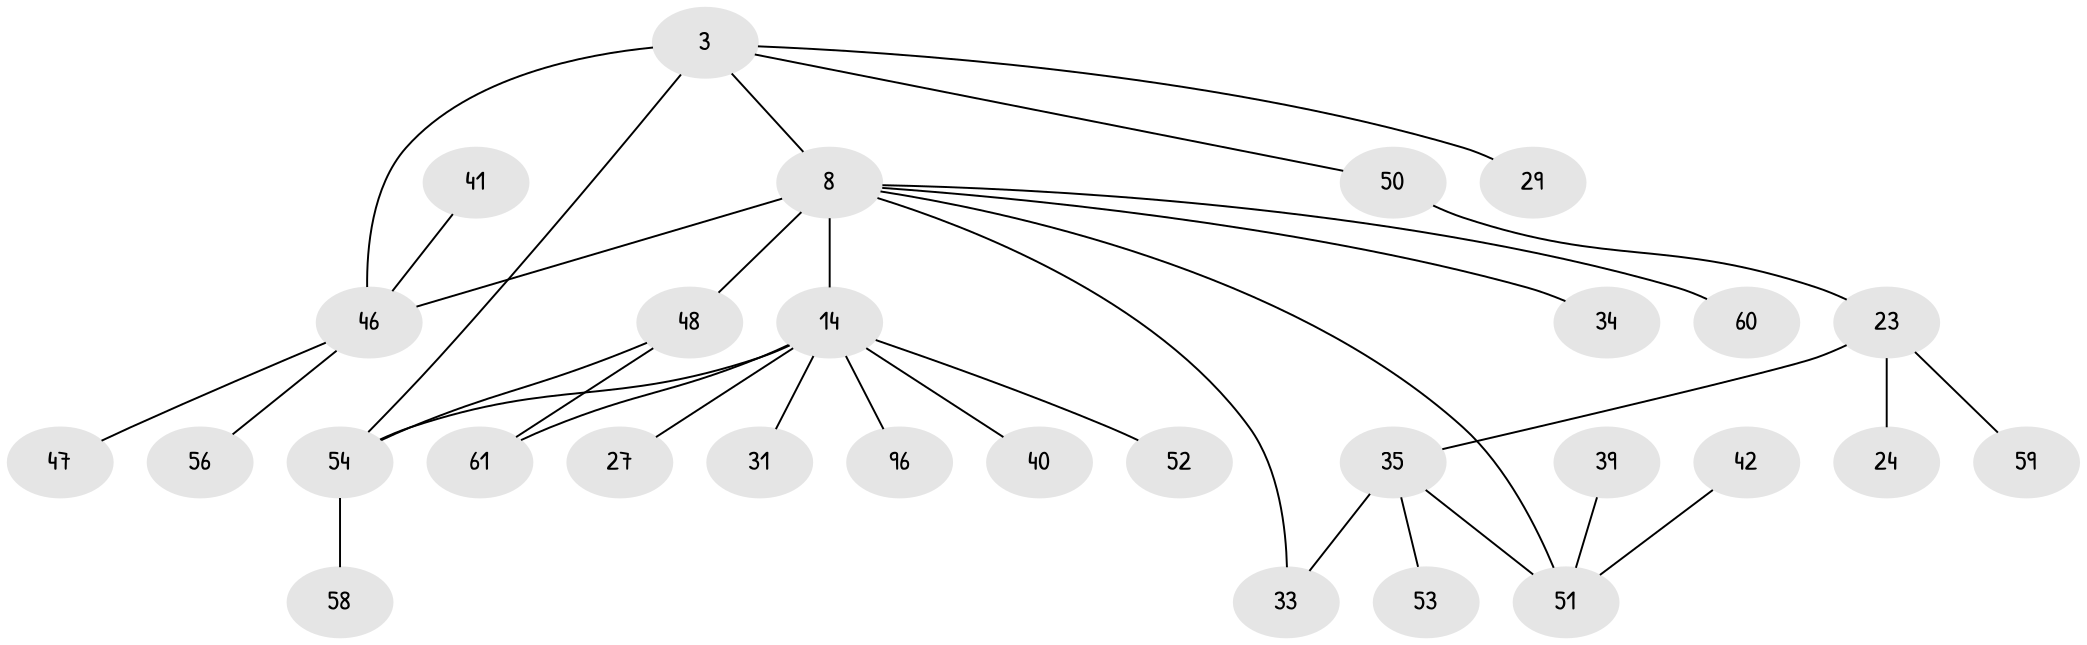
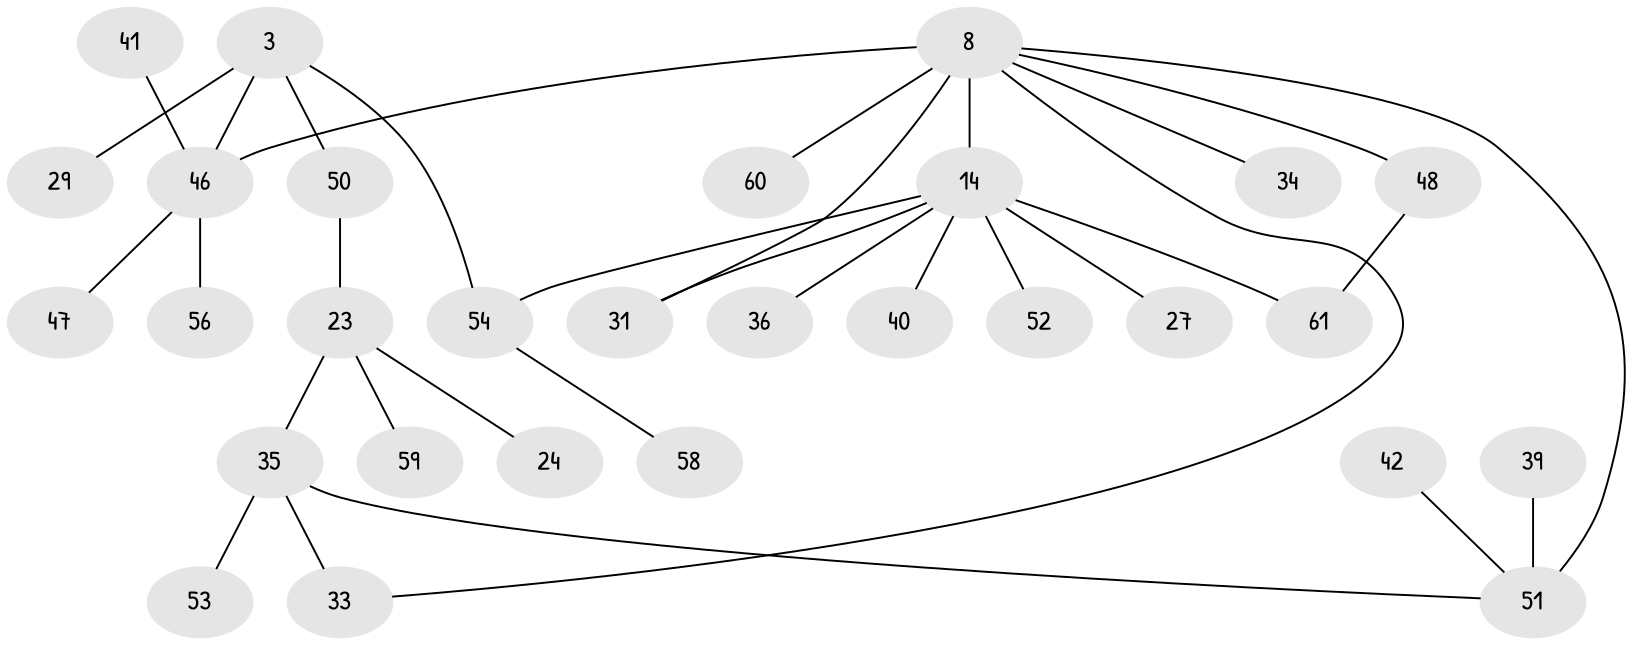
edge "3" -- "8": now "31" -- "8"
edge "48" -- "54": removed
node "96": label "96" -> "36"
